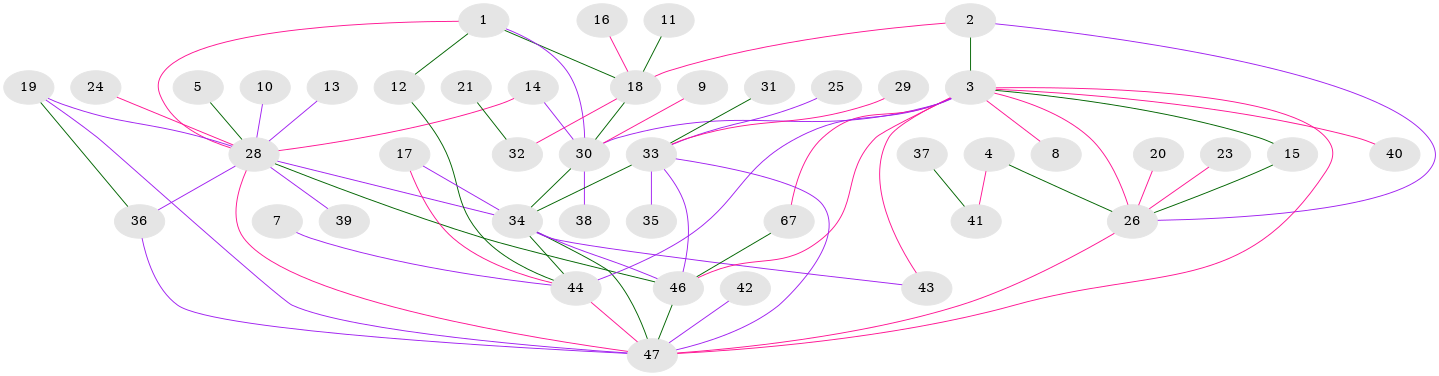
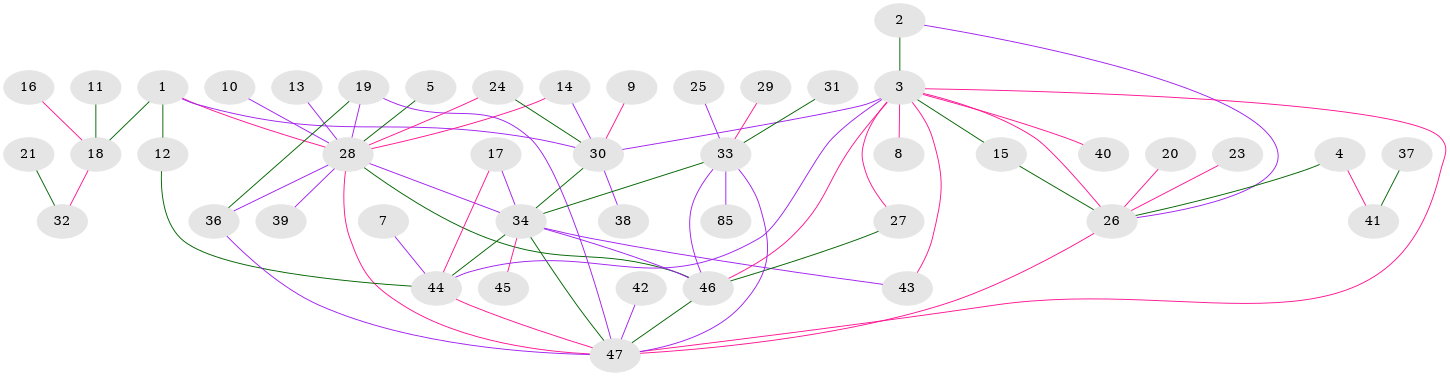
edge "2" -- "18": removed
edge "18" -- "30": now "24" -- "30"
node "35": label "35" -> "85"
node "67": label "67" -> "27"
node "45": added
